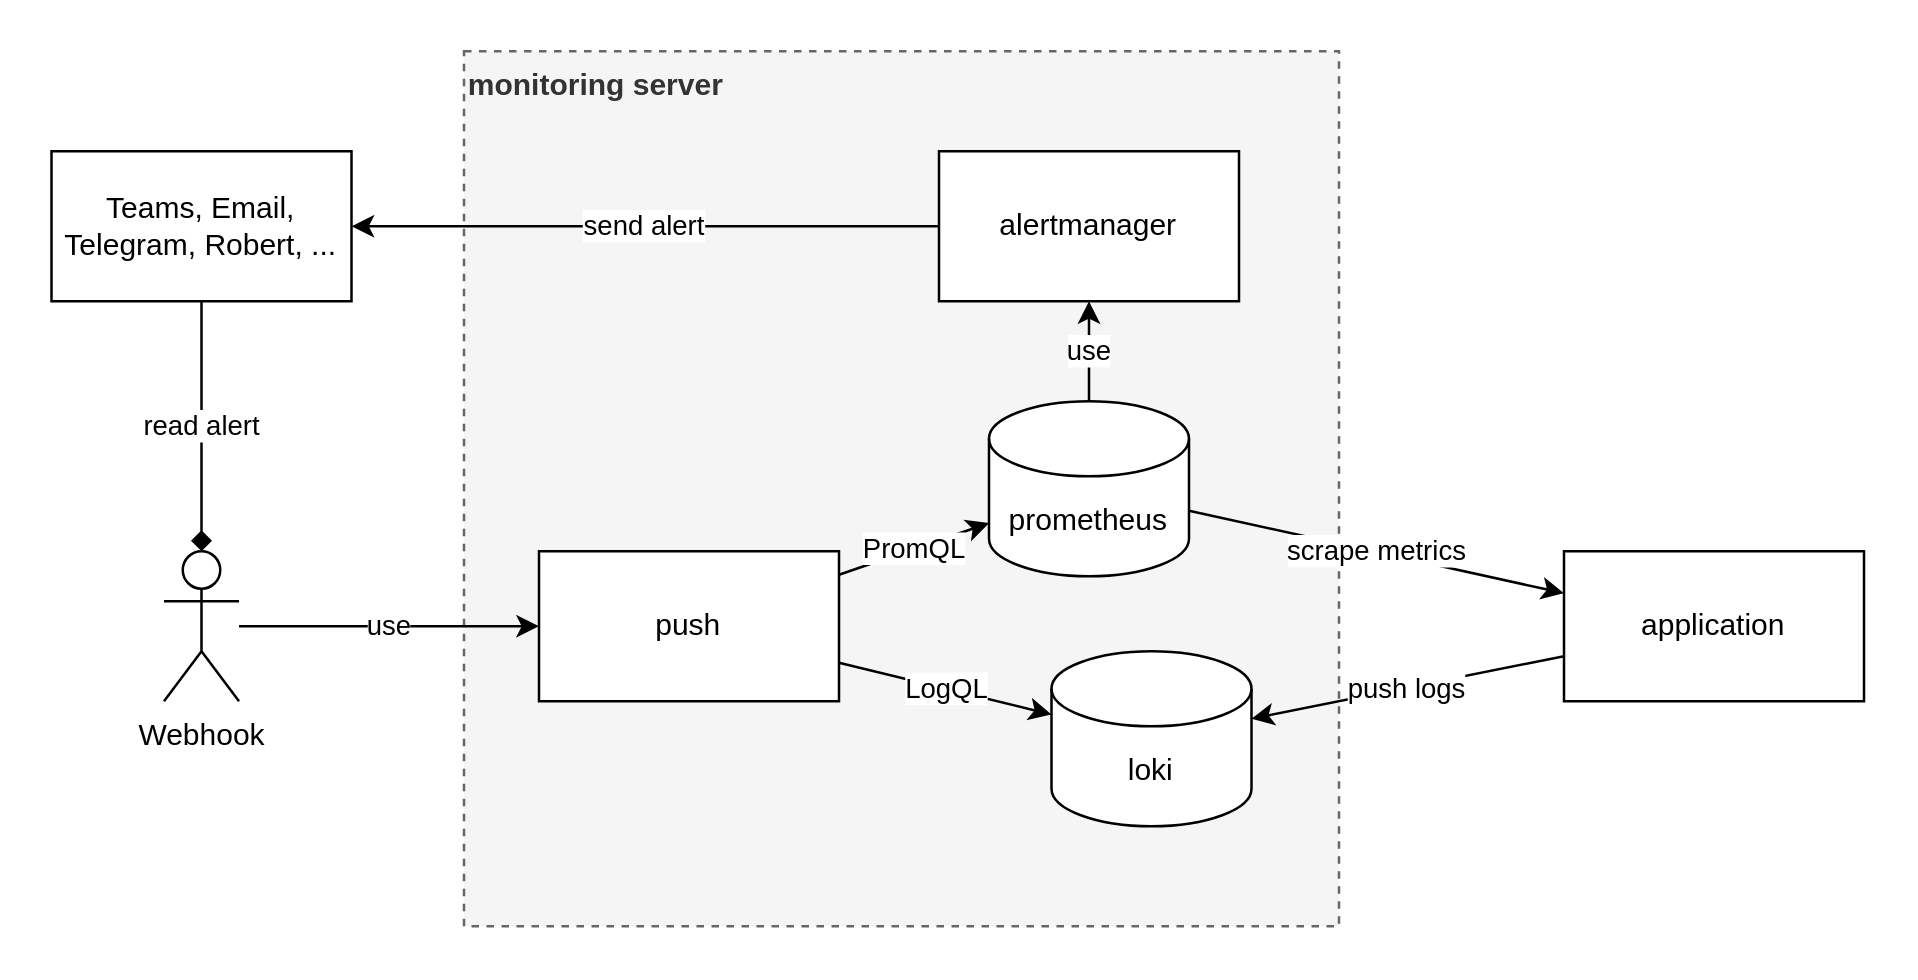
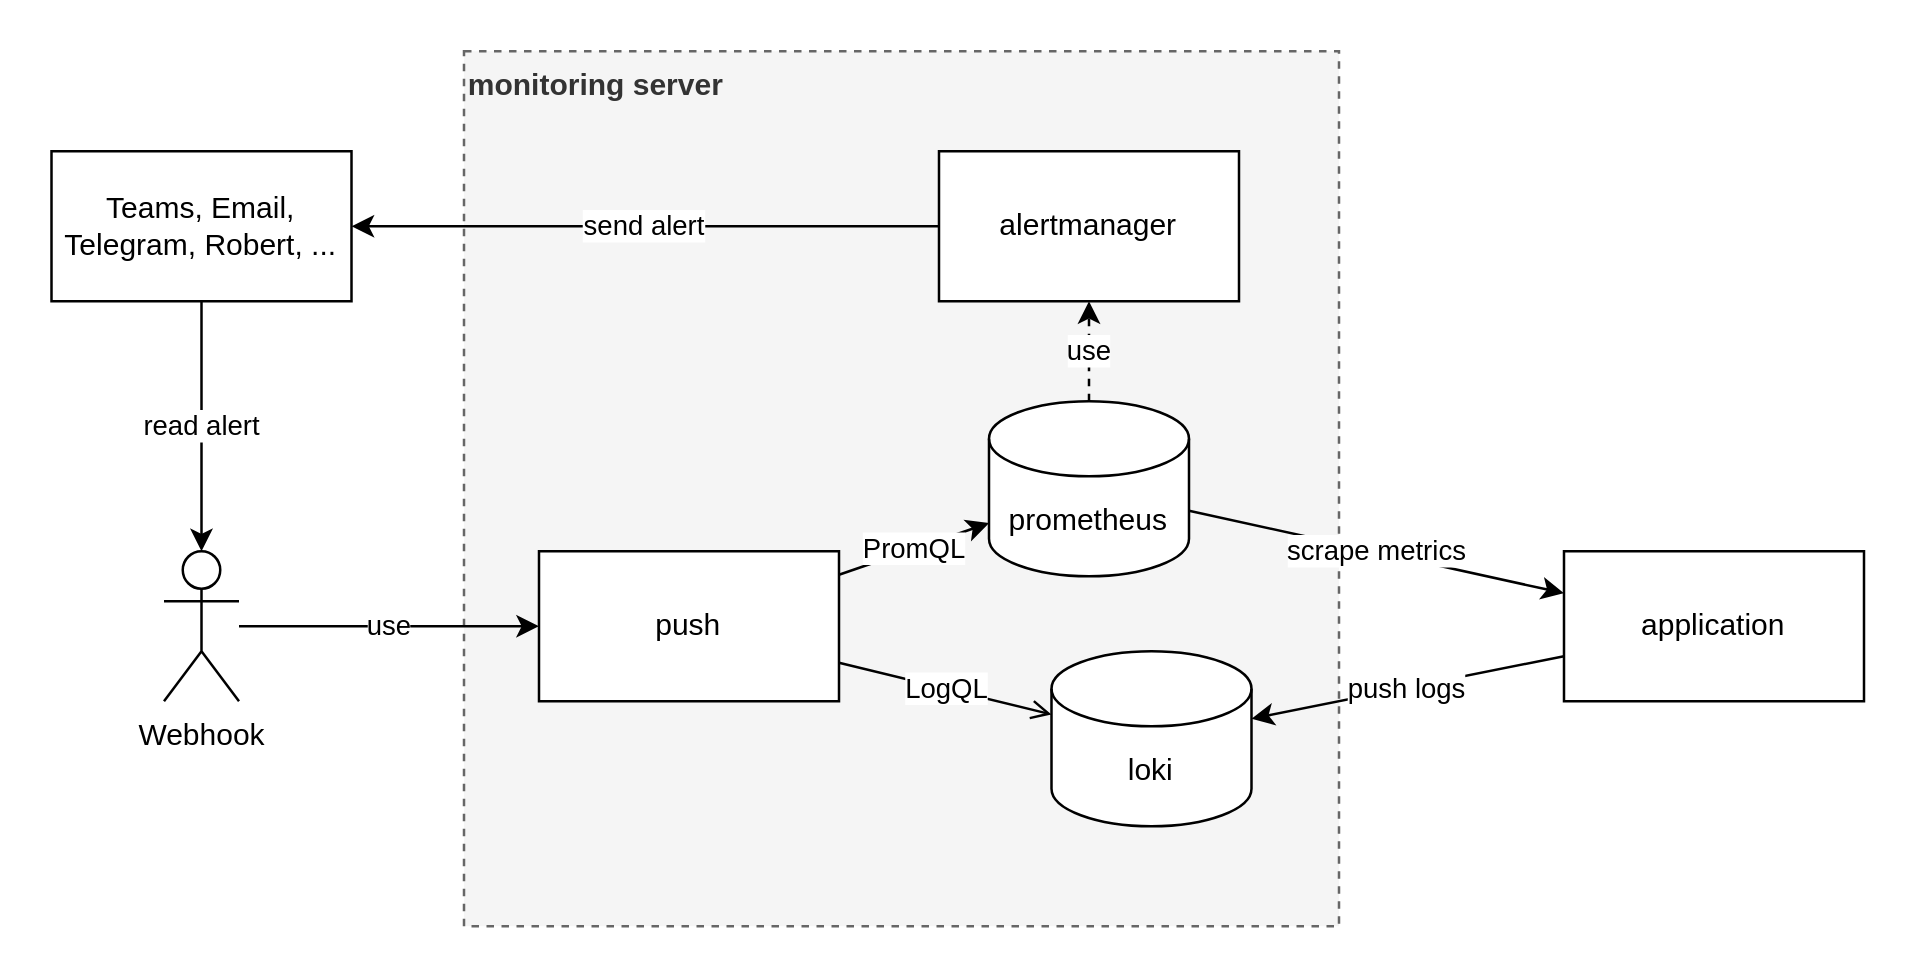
edge "prometheus" -> "alertmanager": style solid -> dashed
edge "Teams, Email, Telegram, Robert, ..." -> "Webhook": arrowhead diamond -> classic
edge "push" -> "loki": arrowhead classic -> open
